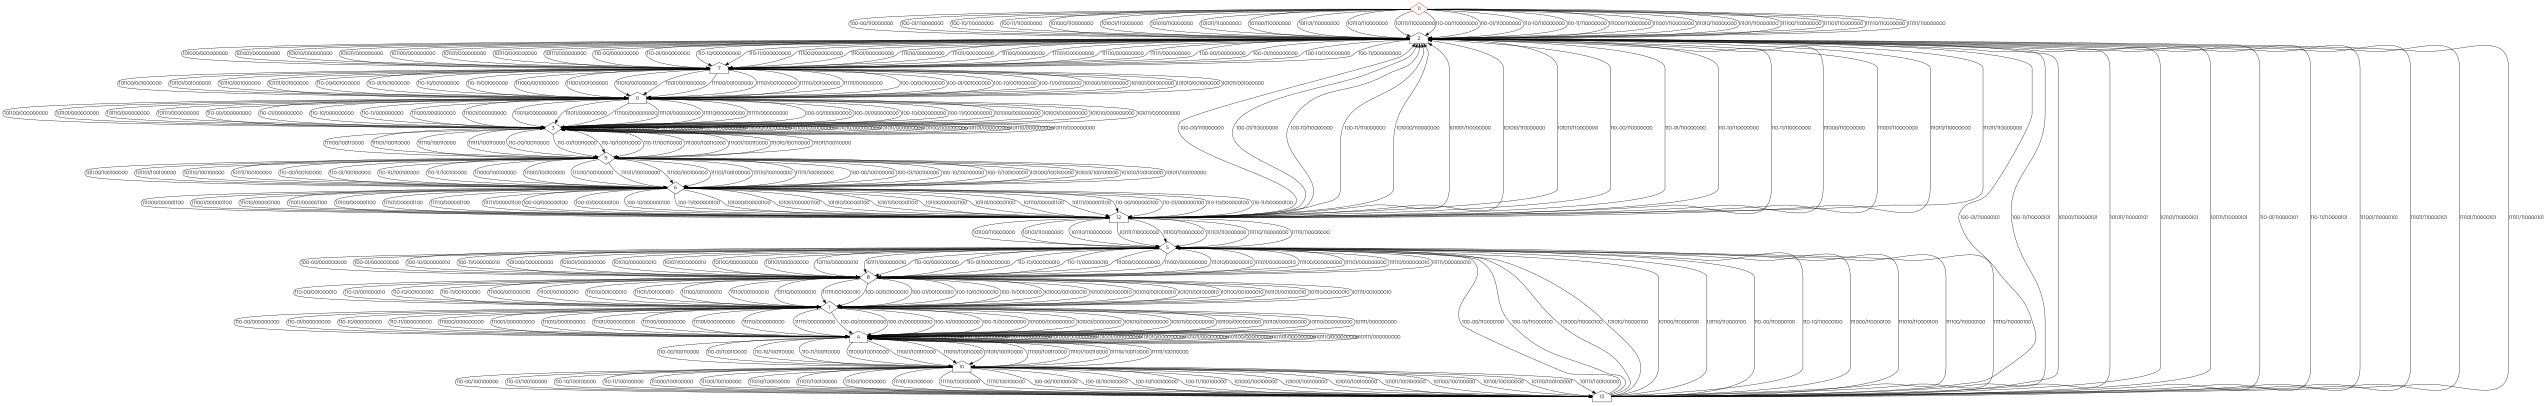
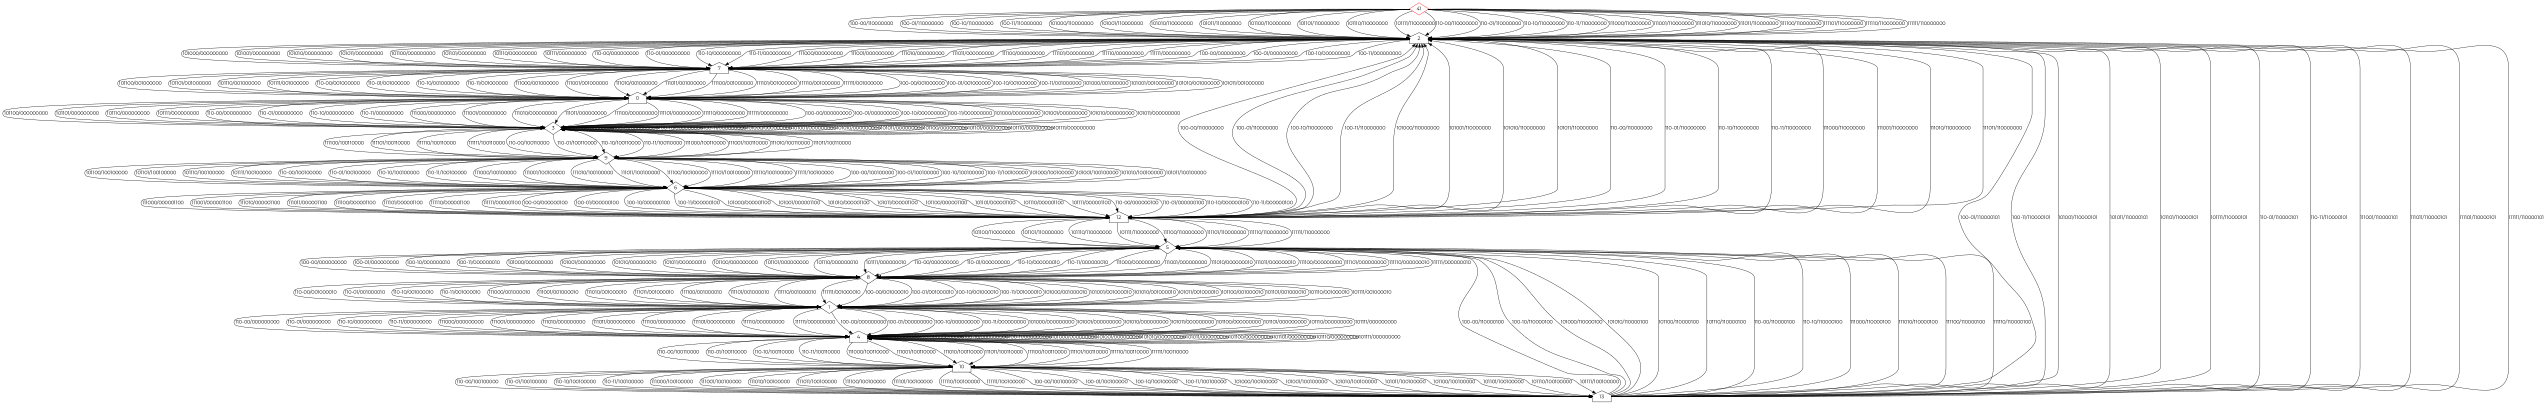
node "11": label "11" -> "41"
